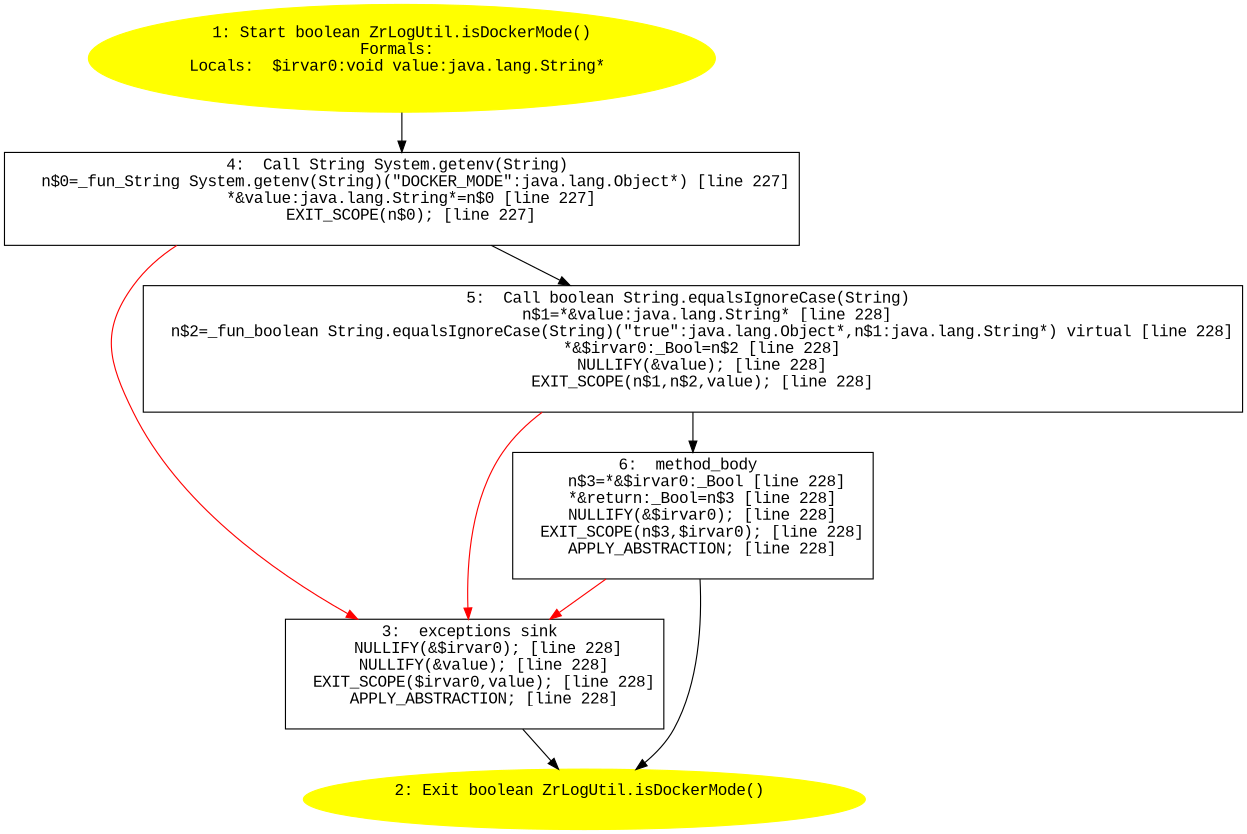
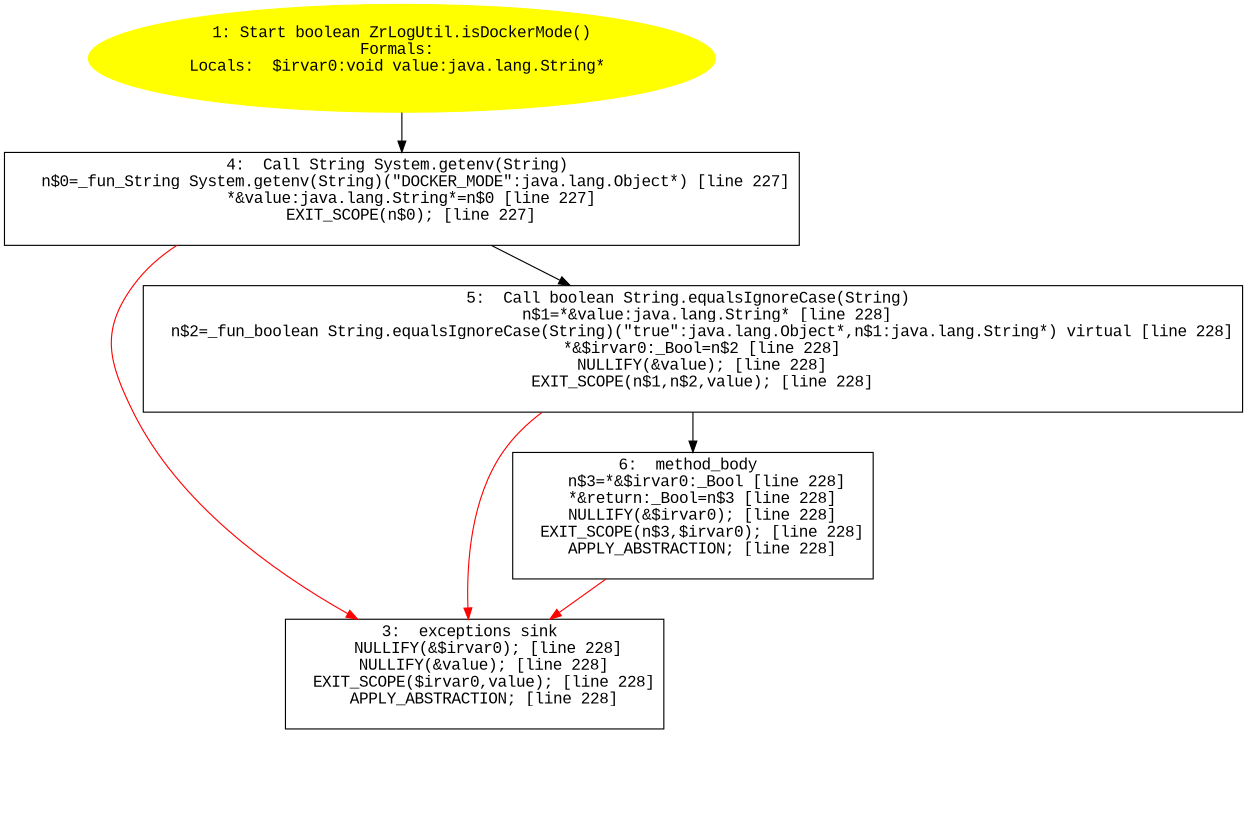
node "2: Exit boolean ZrLogUtil.isDockerMode()": removed
